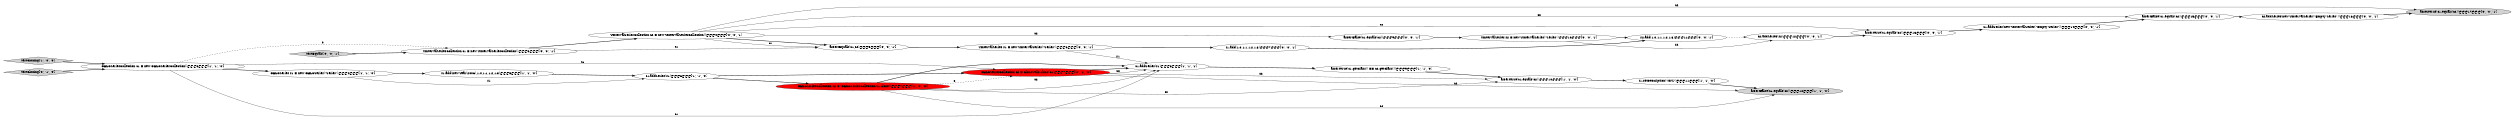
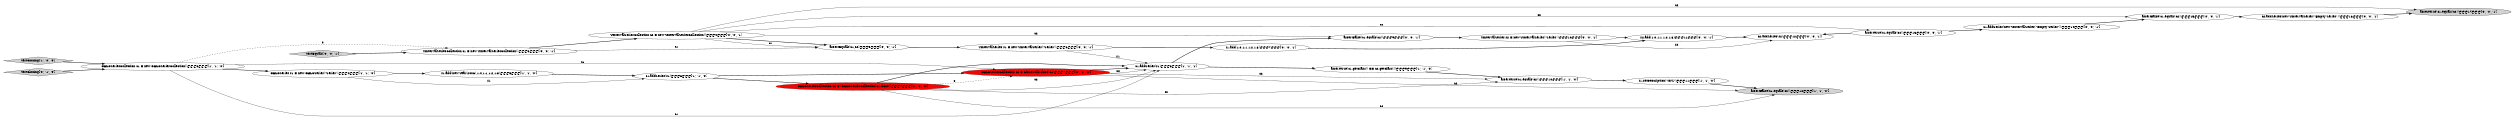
edge "c2.addSeries(s2)@@@12@@@['0', '0', '1']" -> "assertTrue(c1.equals(c2))@@@13@@@['0', '0', '1']": reversed
edge "s2.add(1.0,1.1,1.2,1.3)@@@11@@@['0', '0', '1']" -> "c2.addSeries(s2)@@@12@@@['0', '0', '1']": style dashed -> bold
edge "c1.addSeries(s1)@@@8@@@['1', '1', '1']" -> "assertFalse(c1.equals(c2))@@@9@@@['0', '0', '1']": added
